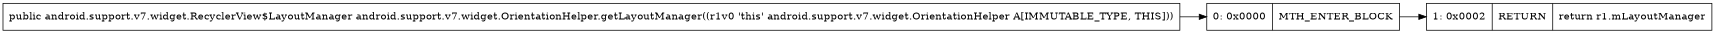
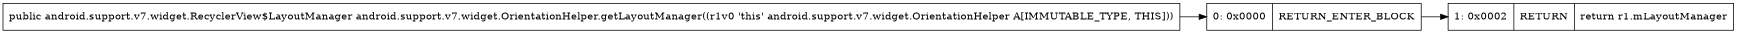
node "0: 0x0000": text "MTH_ENTER_BLOCK" -> "RETURN_ENTER_BLOCK"
